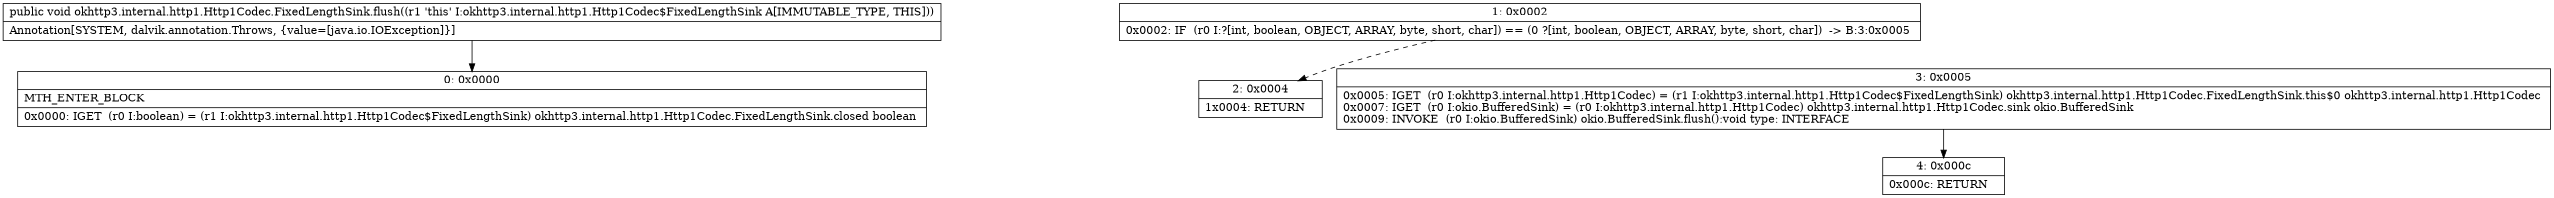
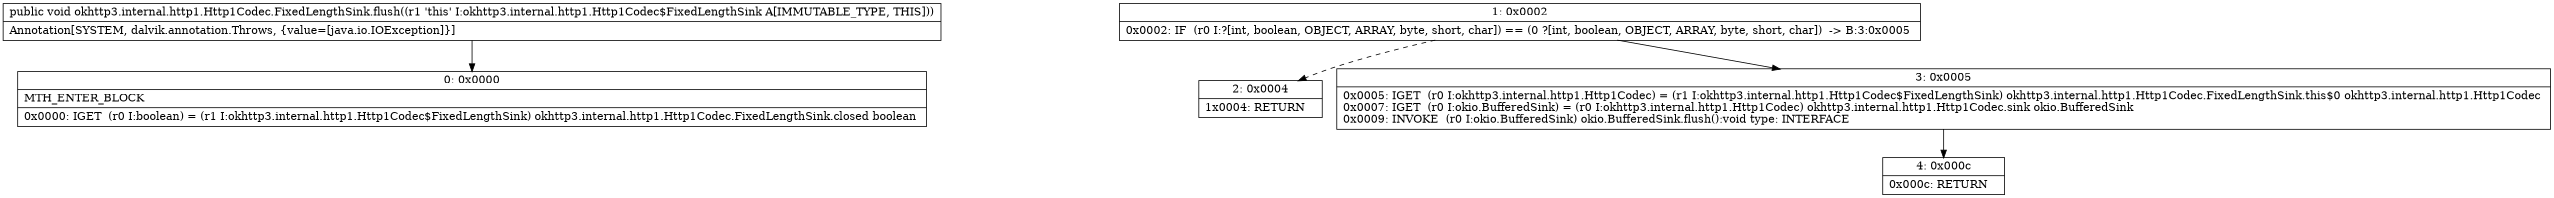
edge "1: 0x0002" -> "3: 0x0005": added
